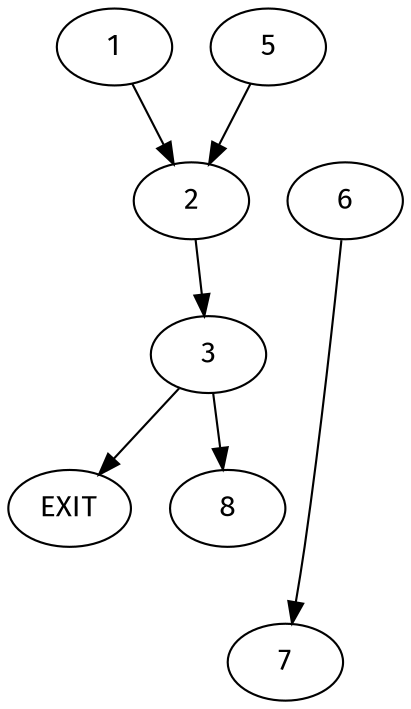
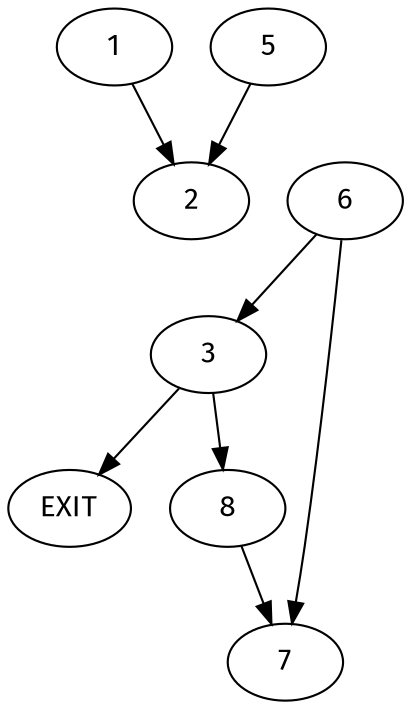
edge "2" -> "3": now "6" -> "3"
edge "8" -> "7": added
